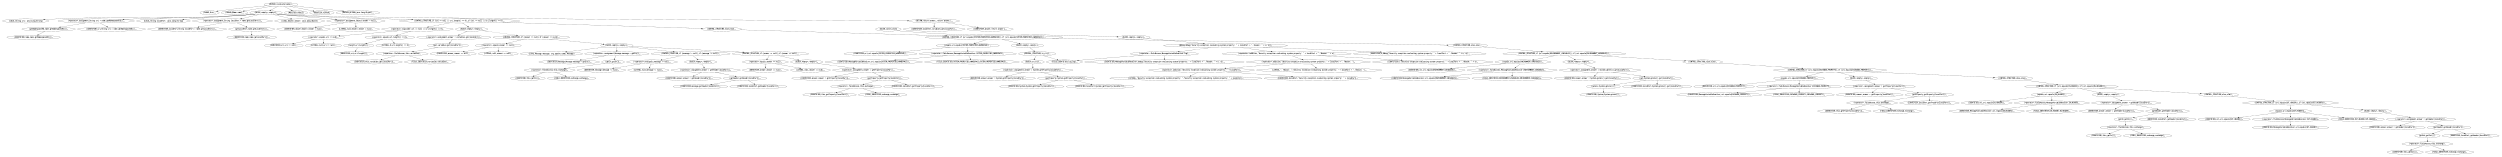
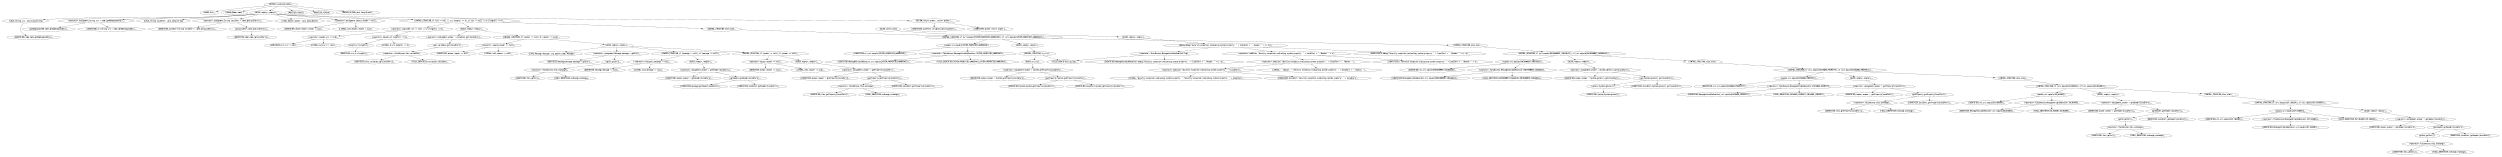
edge "(getNamespaceURI,name.getNamespaceURI())" -> "(IDENTIFIER,name,name.getNamespaceURI())": now "(LOCAL,String uri: java.lang.String)" -> "(IDENTIFIER,name,name.getNamespaceURI())"
